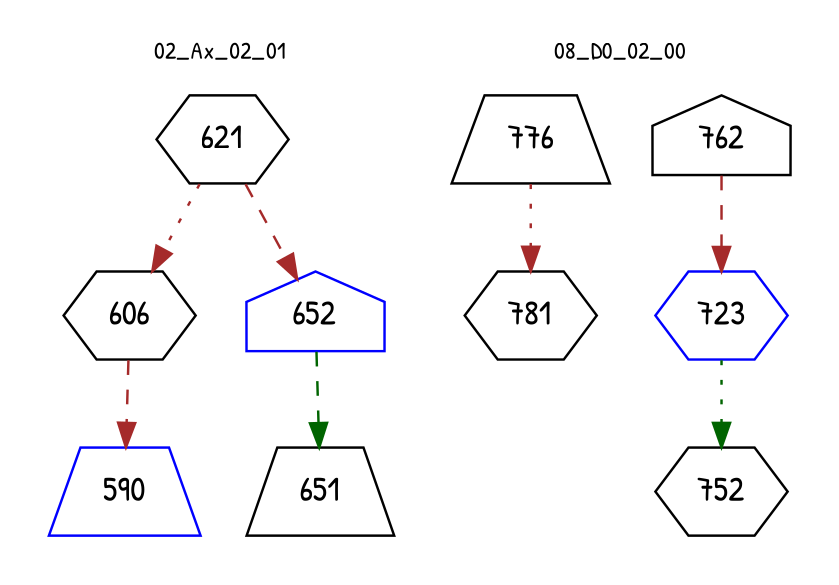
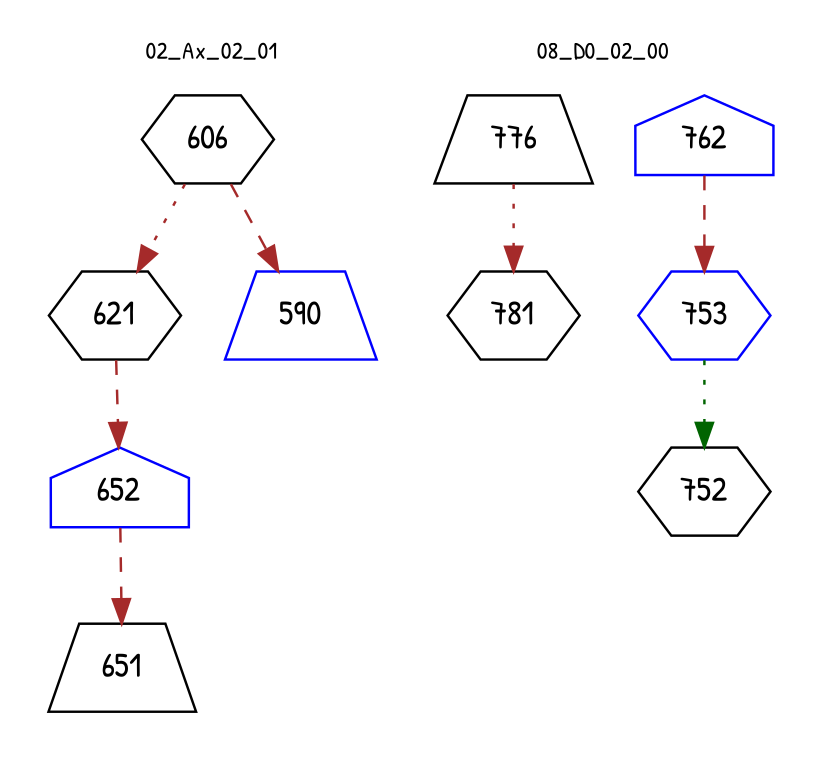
node "762": color black -> blue
edge "621" -> "606": reversed
node "723": label "723" -> "753"
edge "652" -> "651": color darkgreen -> brown
